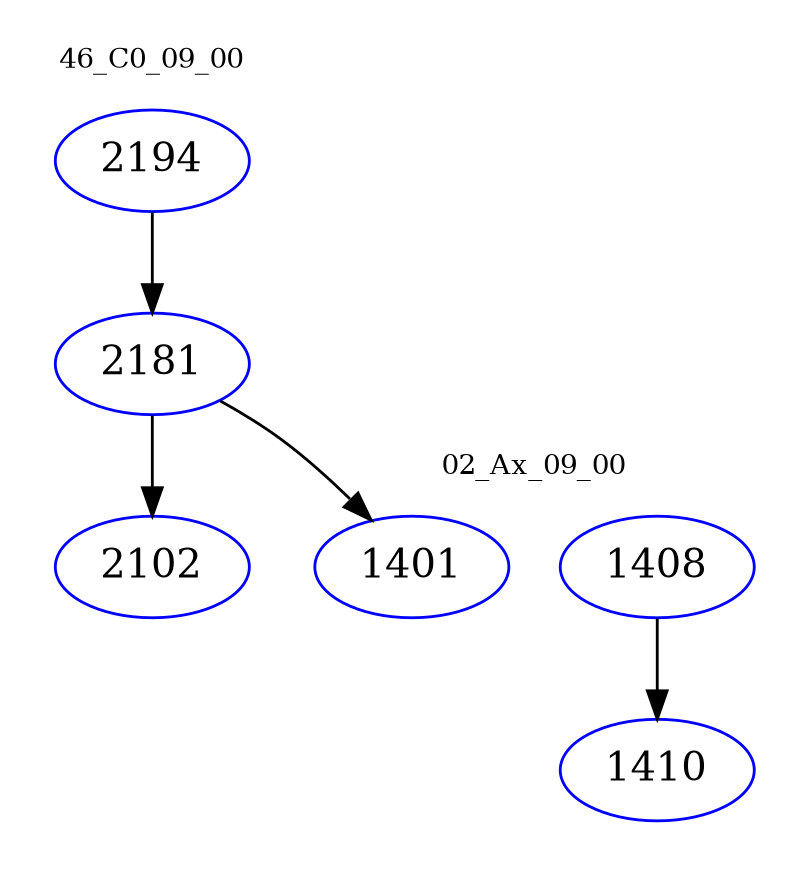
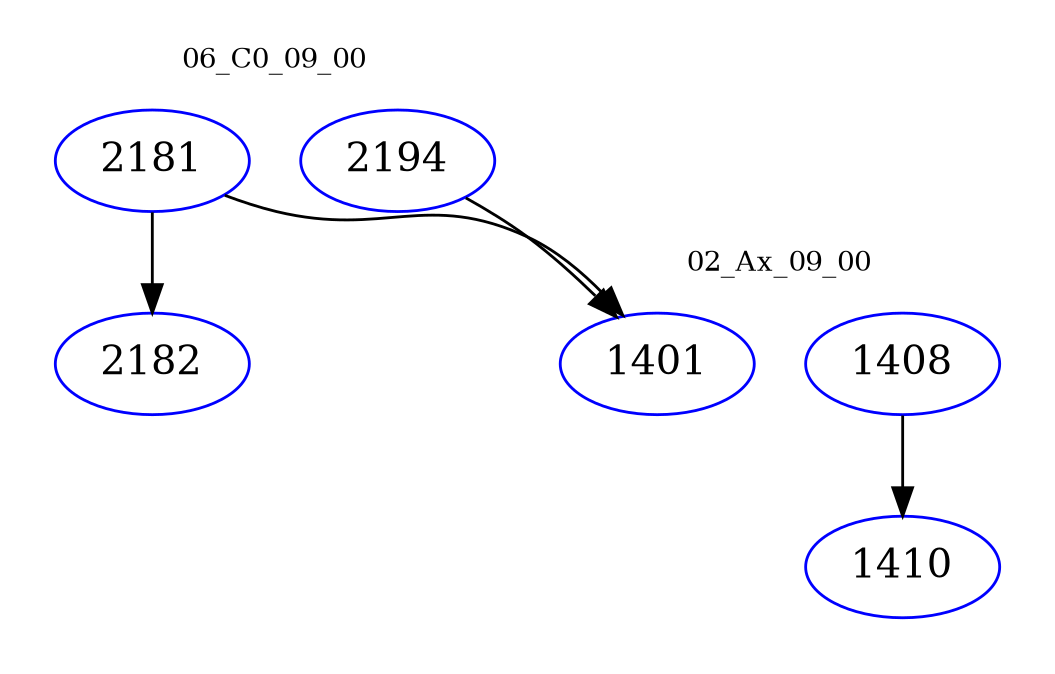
cluster "46_C0_09_00": label "46_C0_09_00" -> "06_C0_09_00"
edge "2194" -> "2181": now "2194" -> "1401"
node "2102": label "2102" -> "2182"
